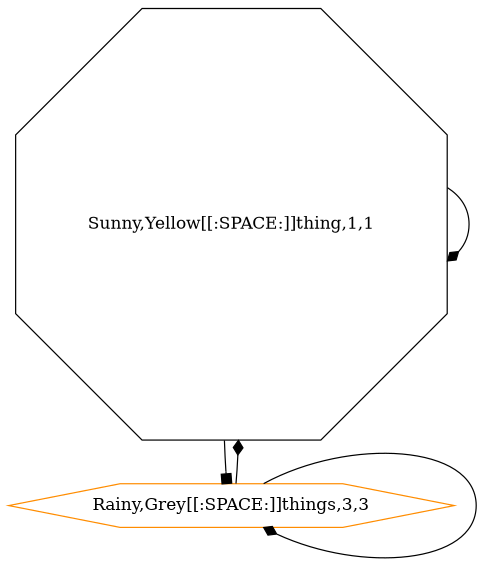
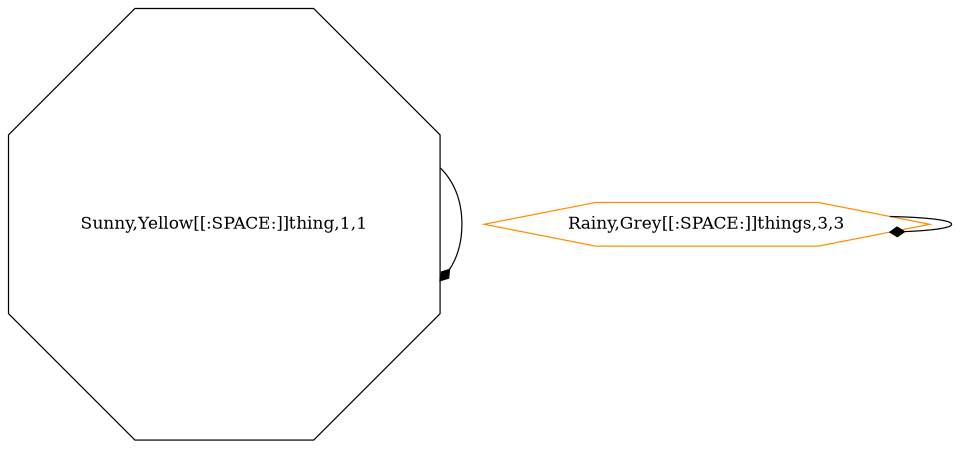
edge "Sunny,Yellow[[:SPACE:]]thing,1,1" -> "Rainy,Grey[[:SPACE:]]things,3,3": removed
edge "Rainy,Grey[[:SPACE:]]things,3,3" -> "Sunny,Yellow[[:SPACE:]]thing,1,1": removed
